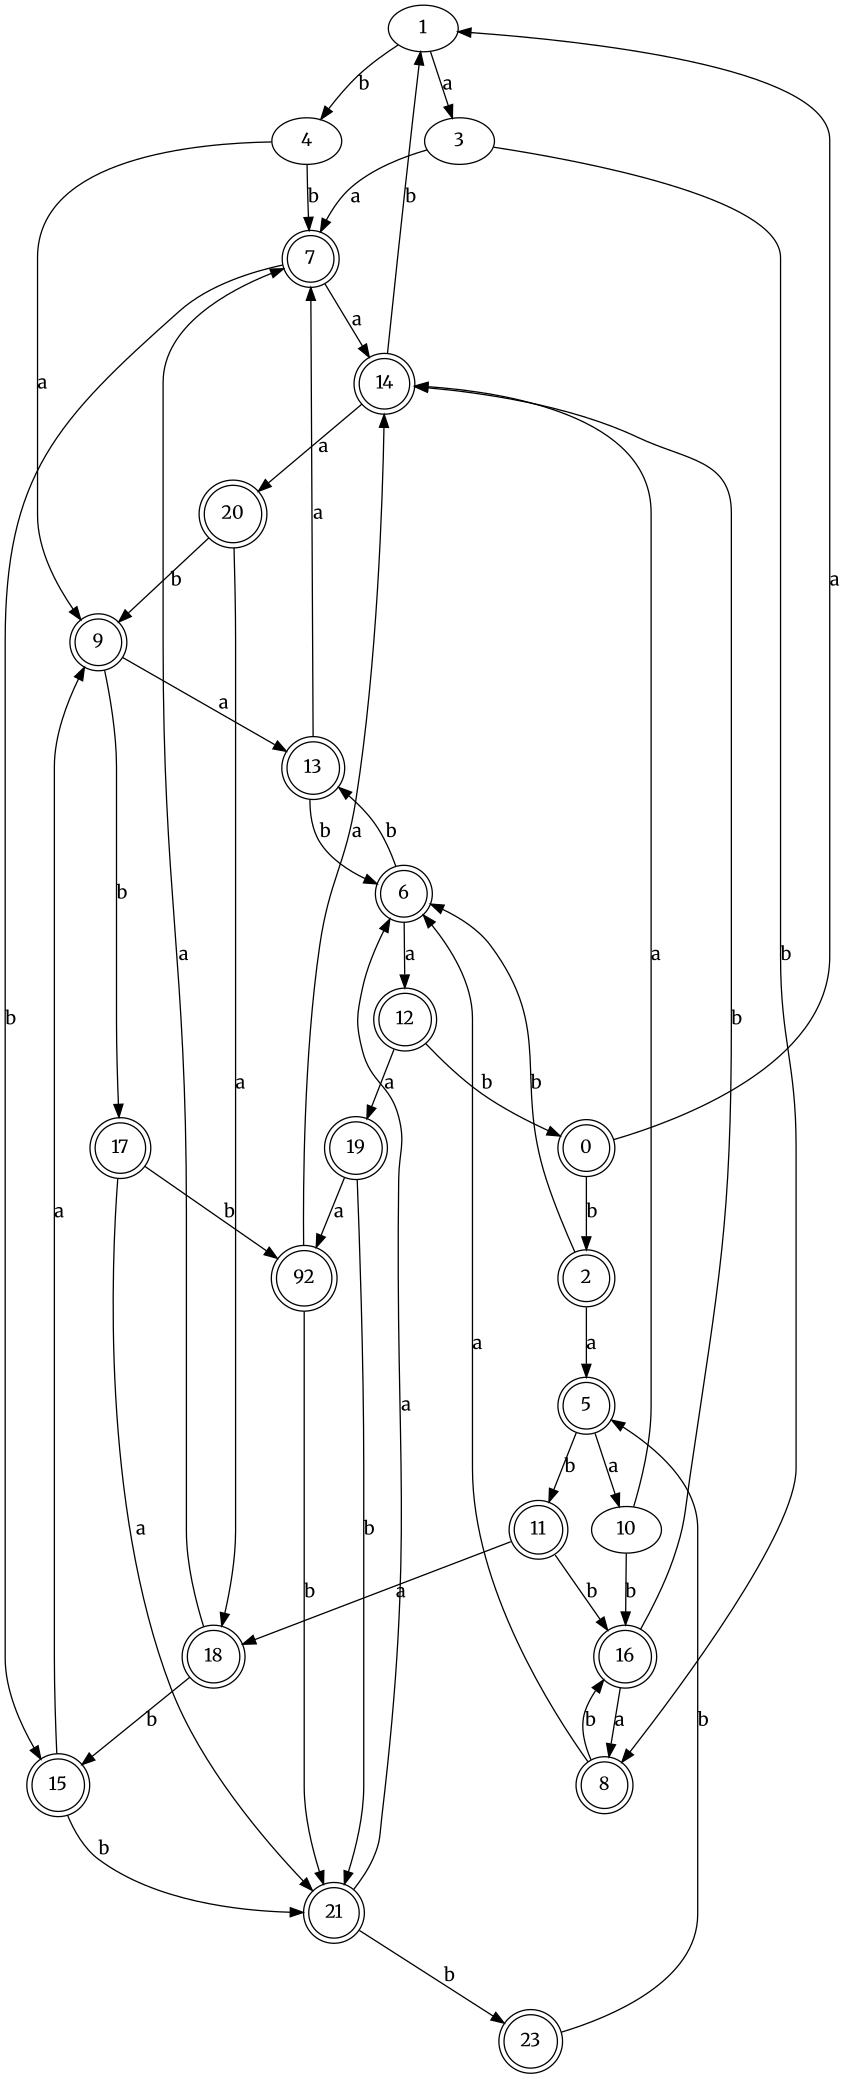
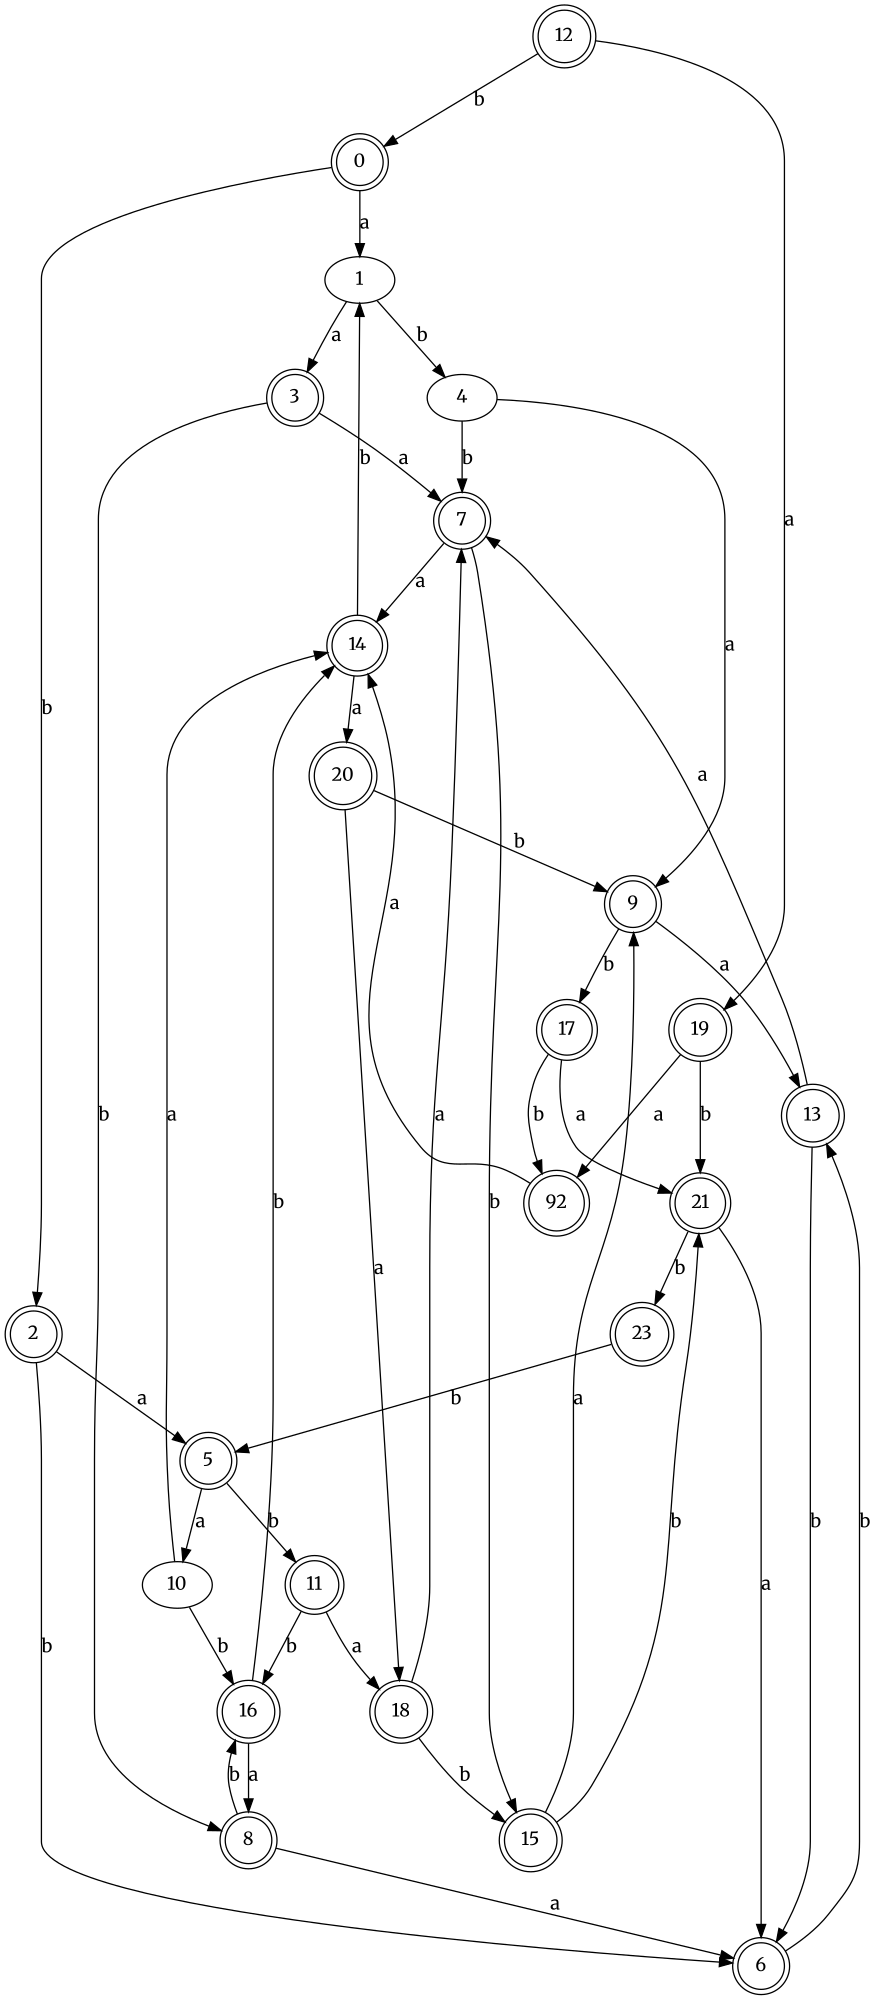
node "3": shape ellipse -> doublecircle
edge "6" -> "12": removed, label "a"
edge "92" -> "21": removed, label "b"
